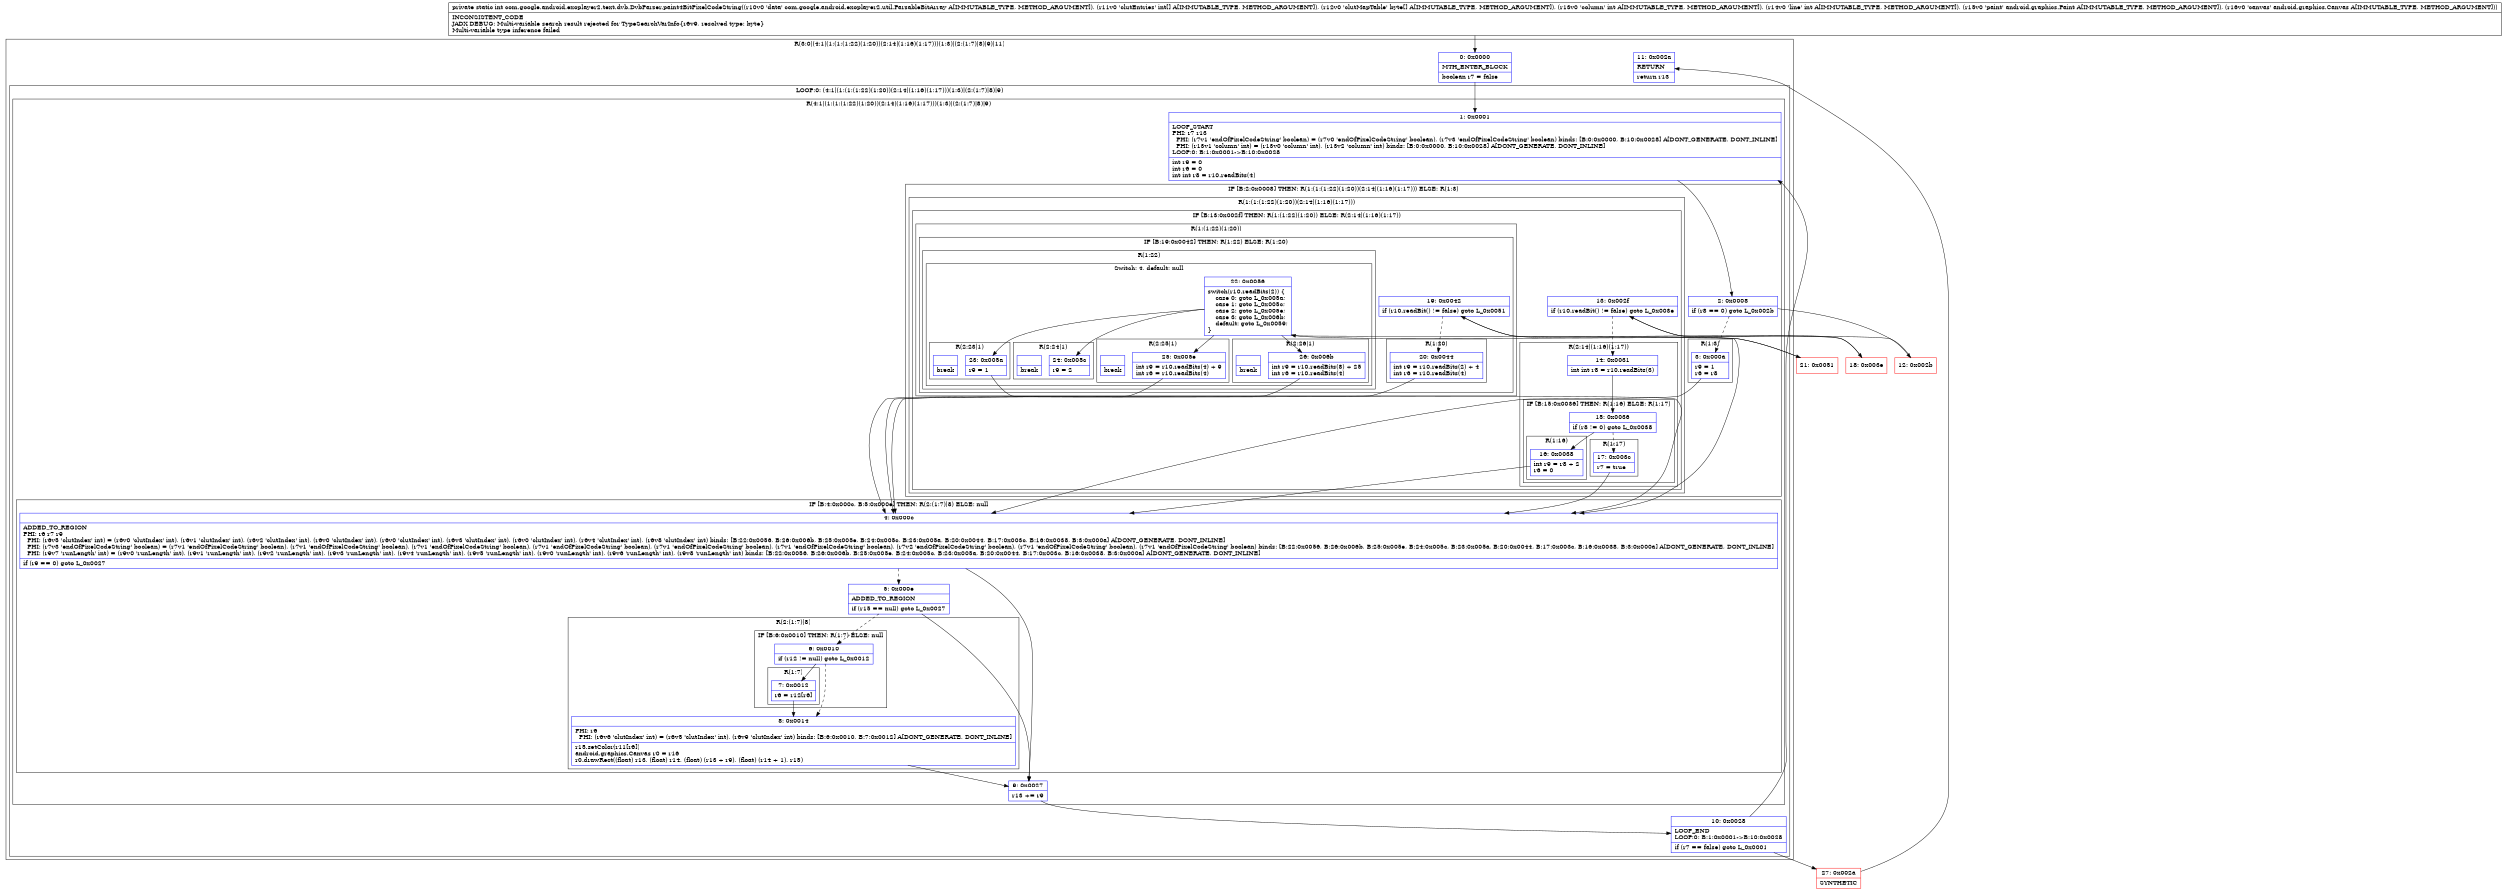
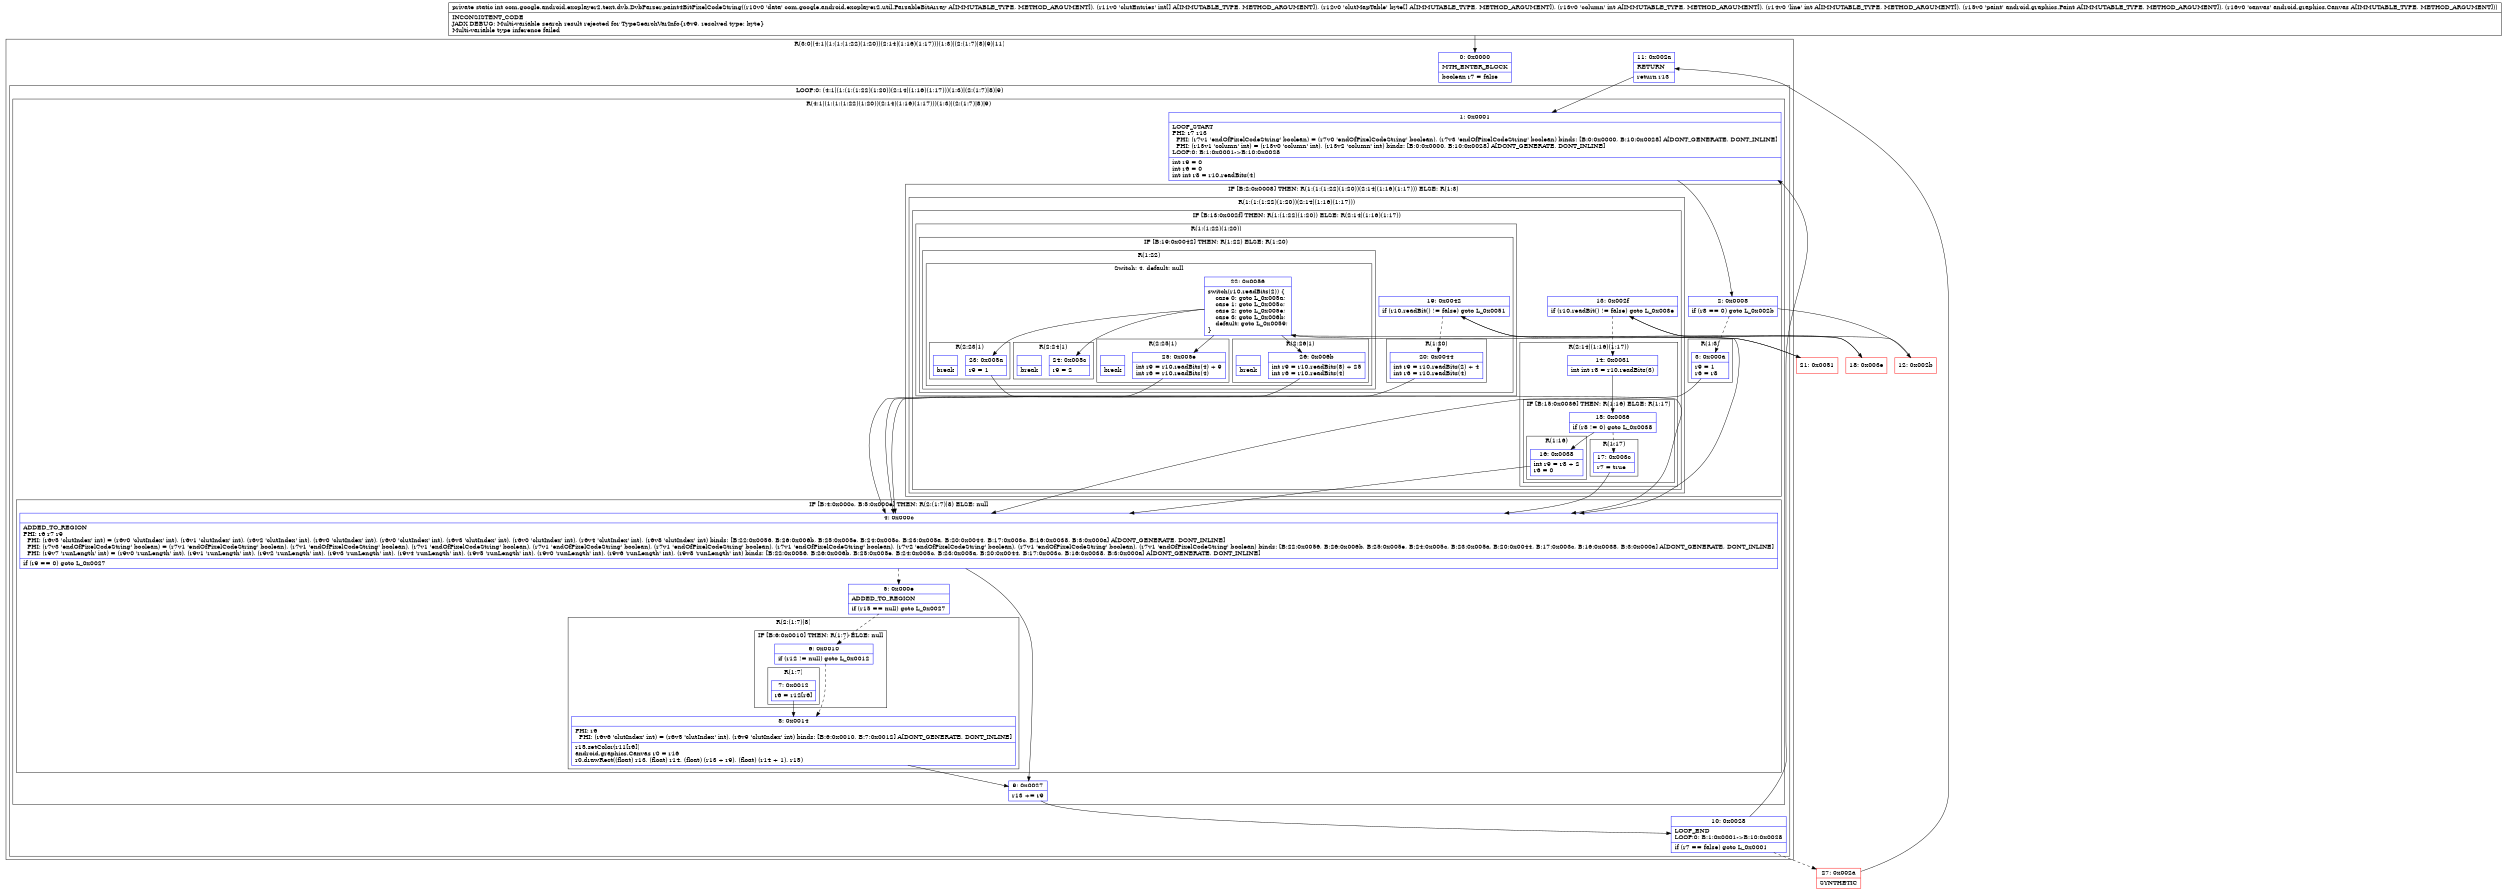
edge "0: 0x0000" -> "1: 0x0001": now "11: 0x002a" -> "1: 0x0001"
edge "6: 0x0010" -> "7: 0x0012": removed
edge "5: 0x000e" -> "9: 0x0027": removed
edge "10: 0x0028" -> "27: 0x002a": style solid -> dashed
